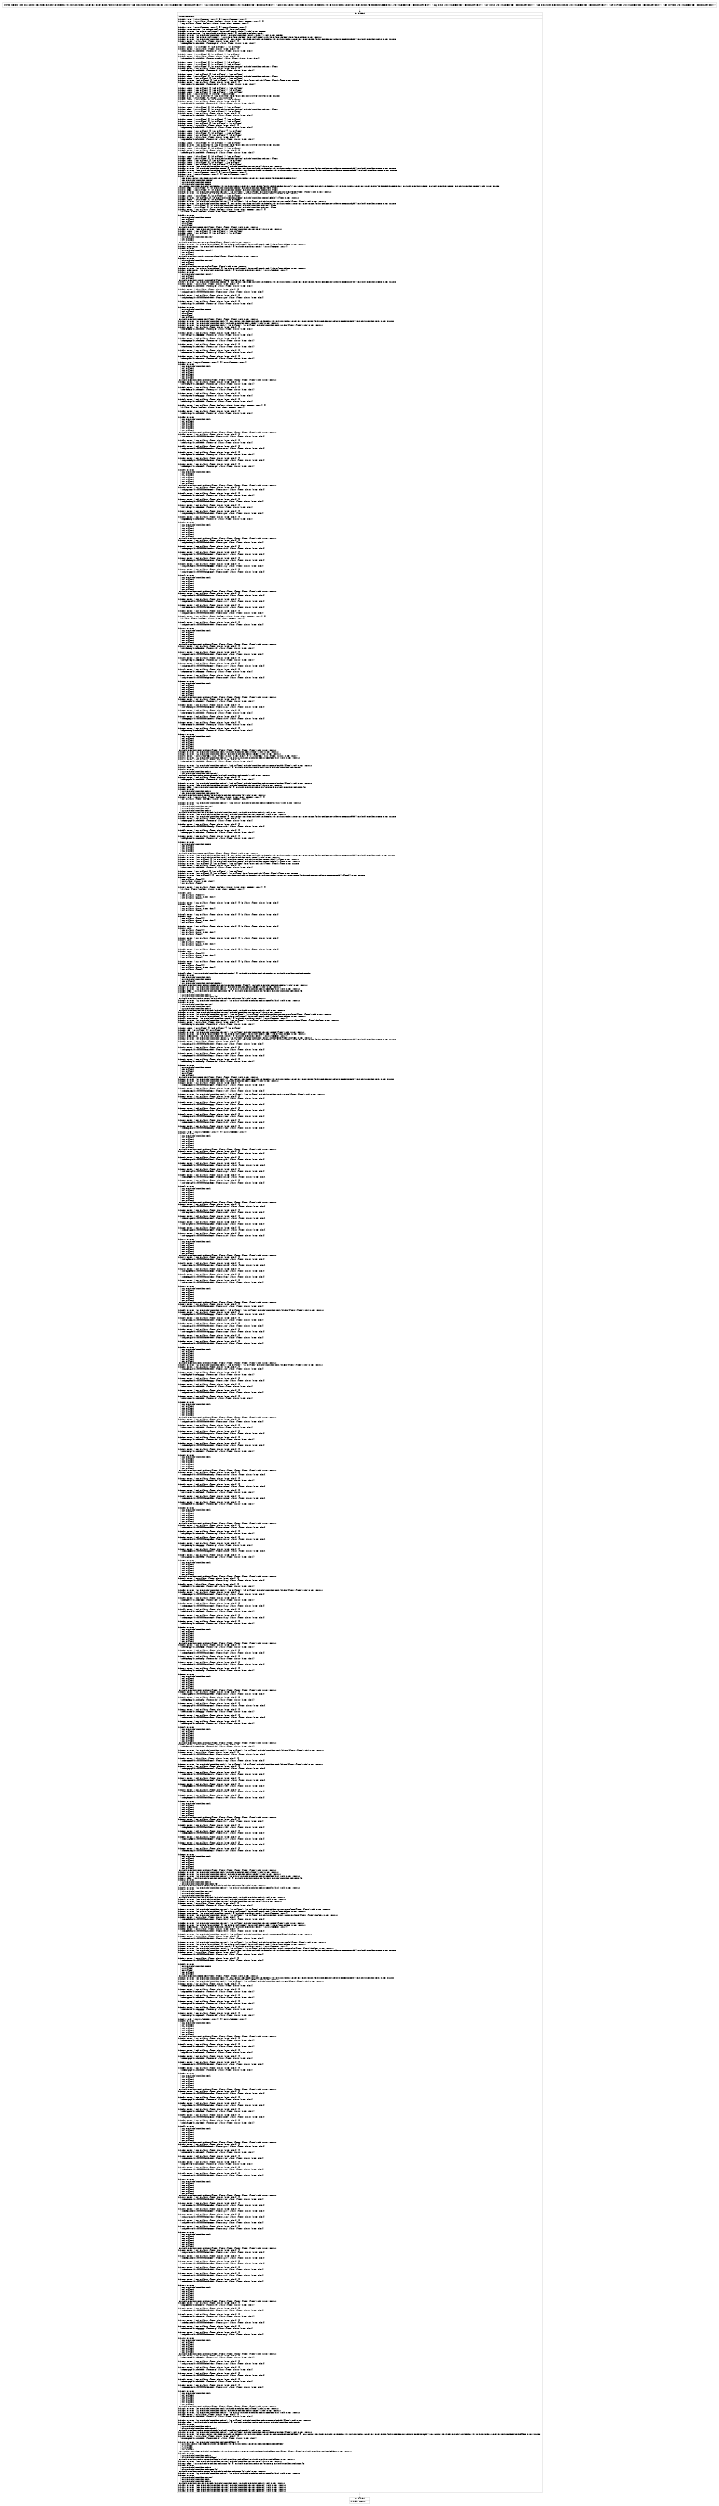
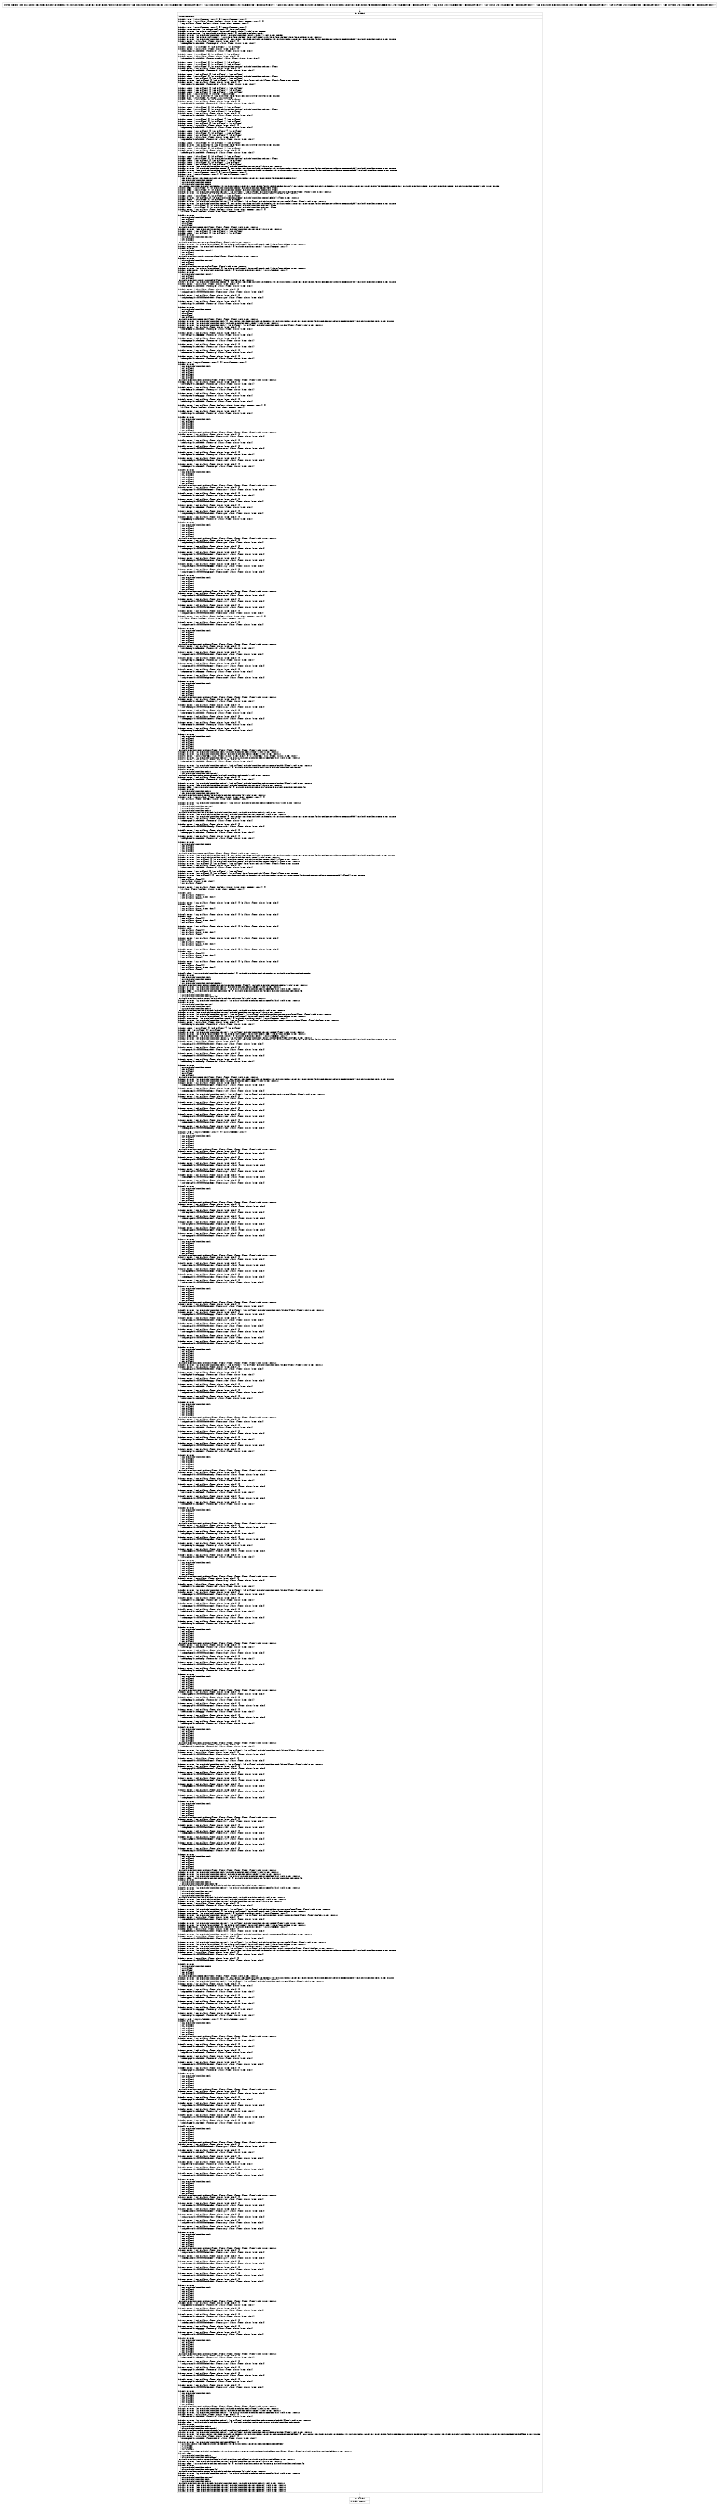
node "0: 0x0000": text "0x0480: INVOKE" -> "0x0480: SGET"
